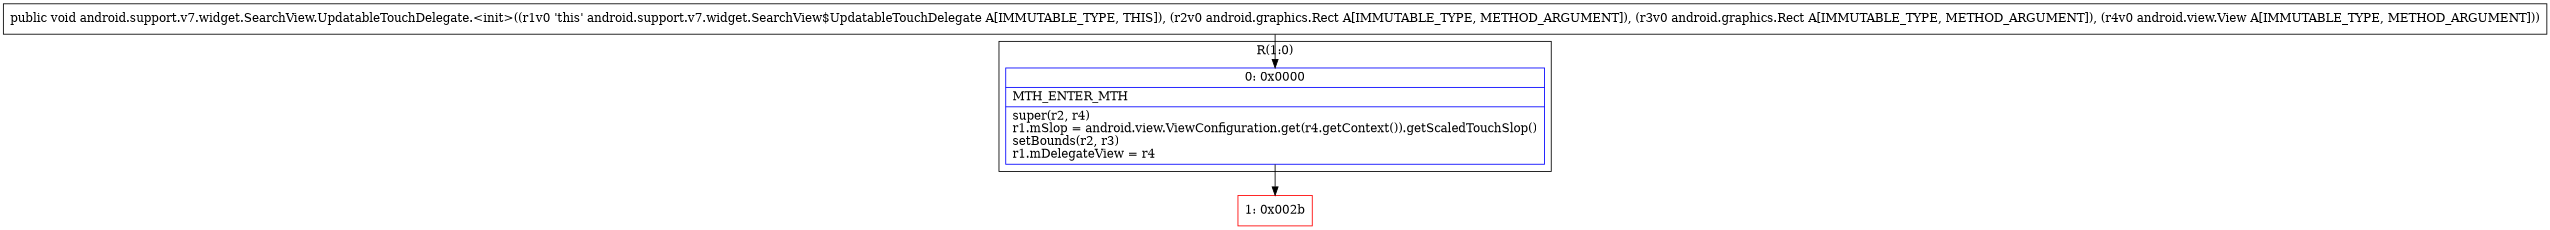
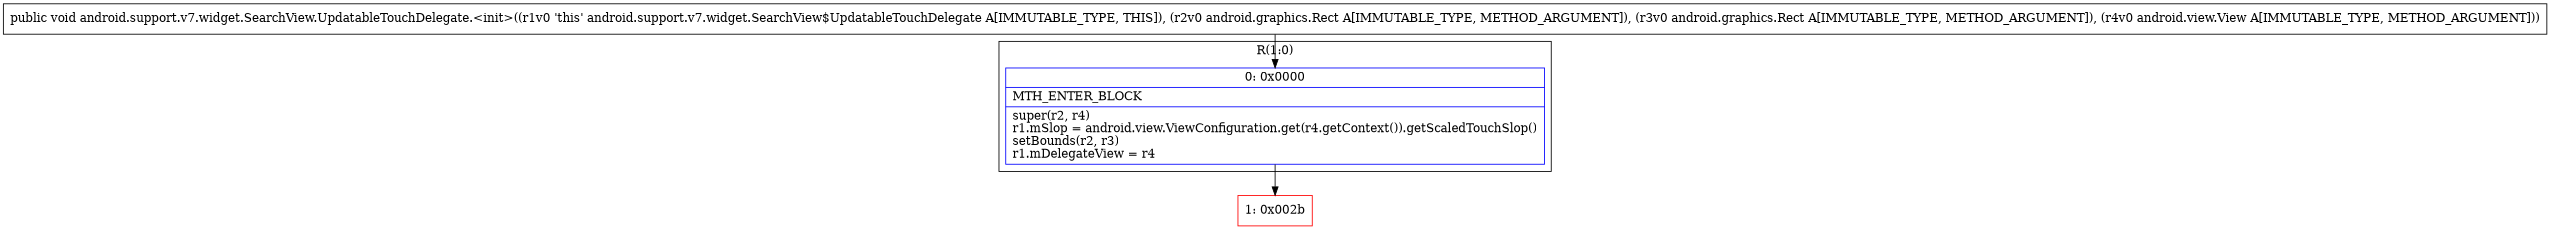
node "0: 0x0000": text "MTH_ENTER_MTH" -> "MTH_ENTER_BLOCK"
